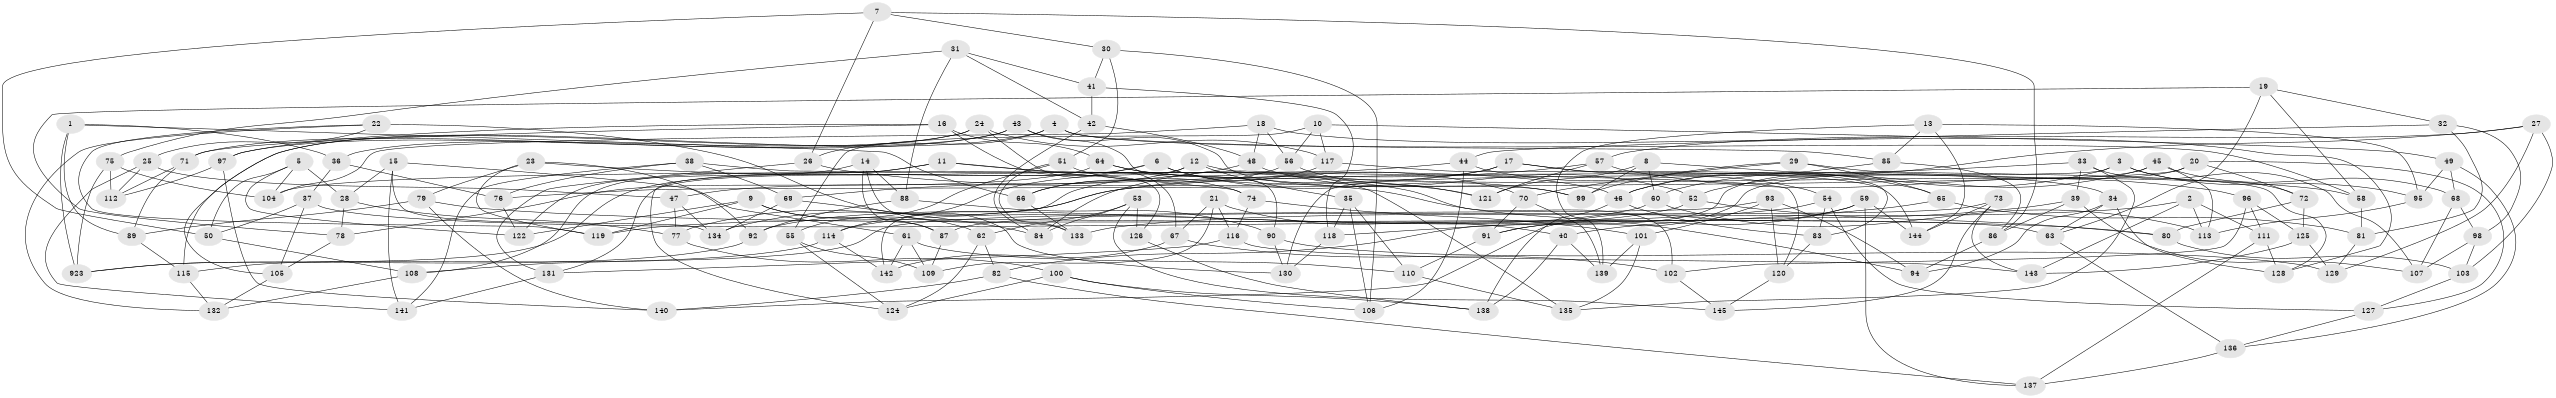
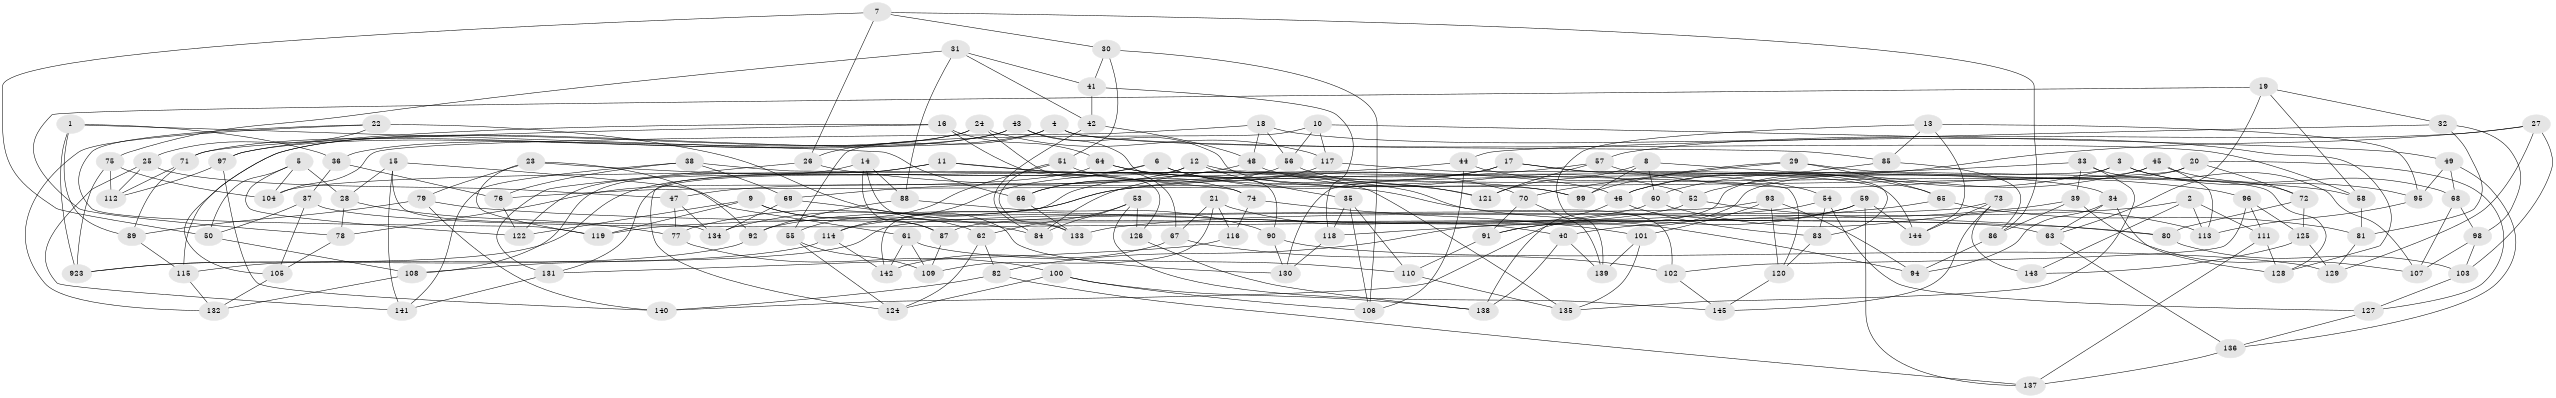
edge "116" -- "143": removed
